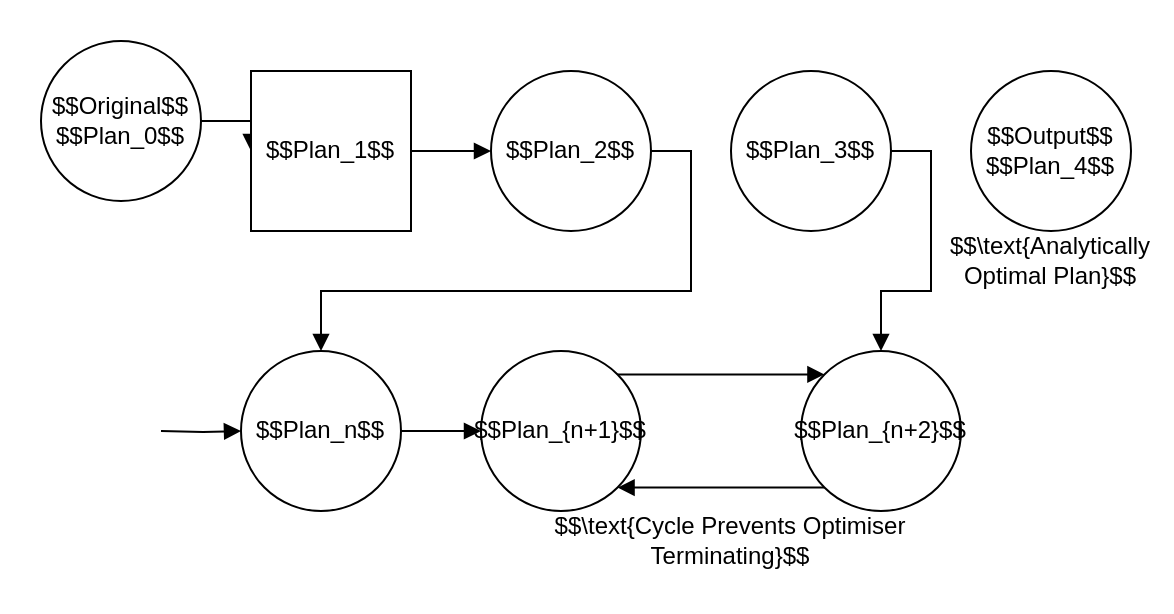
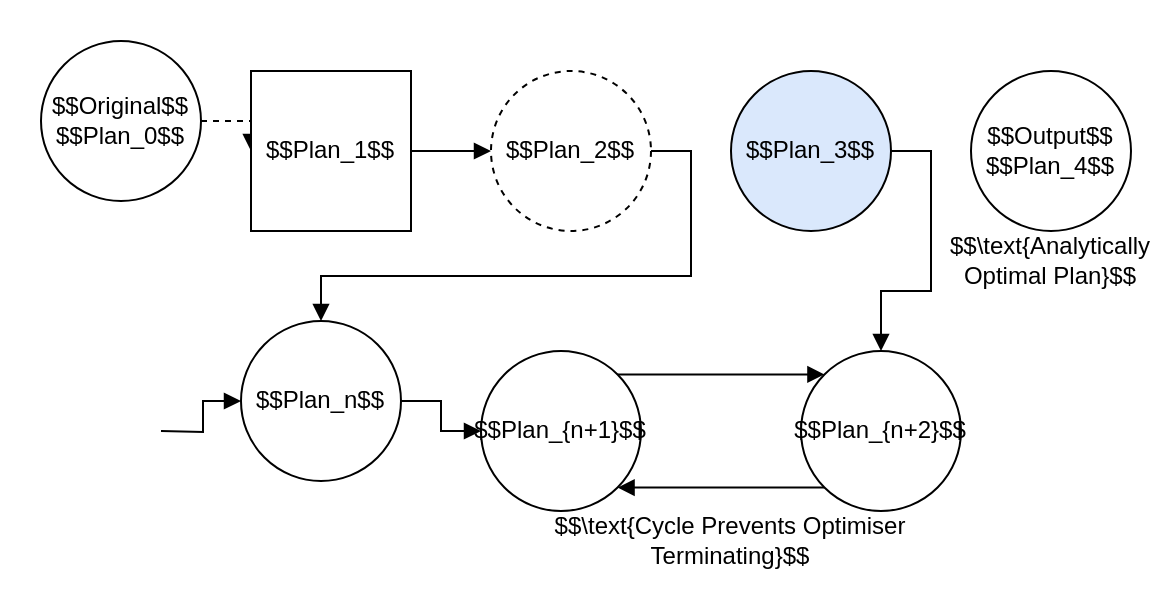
edge "$$Original$$ $$Plan_0$$" -> "$$Plan_1$$": style solid -> dashed
node "$$Plan_2$$": style solid -> dashed
node "$$Plan_3$$": fillcolor #ffffff -> #dae8fc
node "$$Plan_n$$": moved (321, 431) -> (321, 401)
